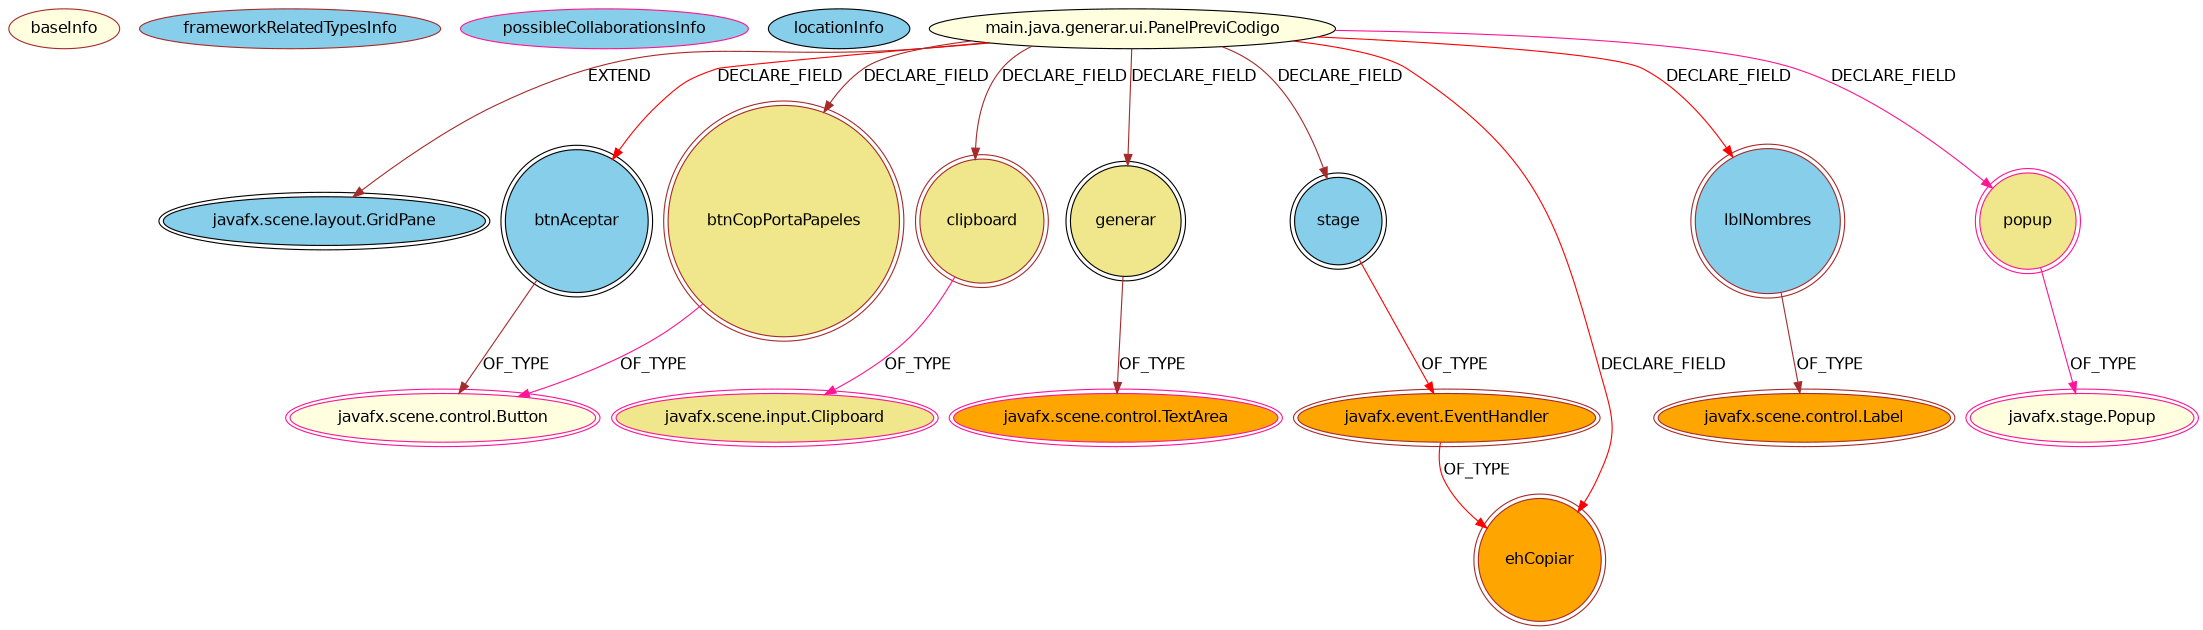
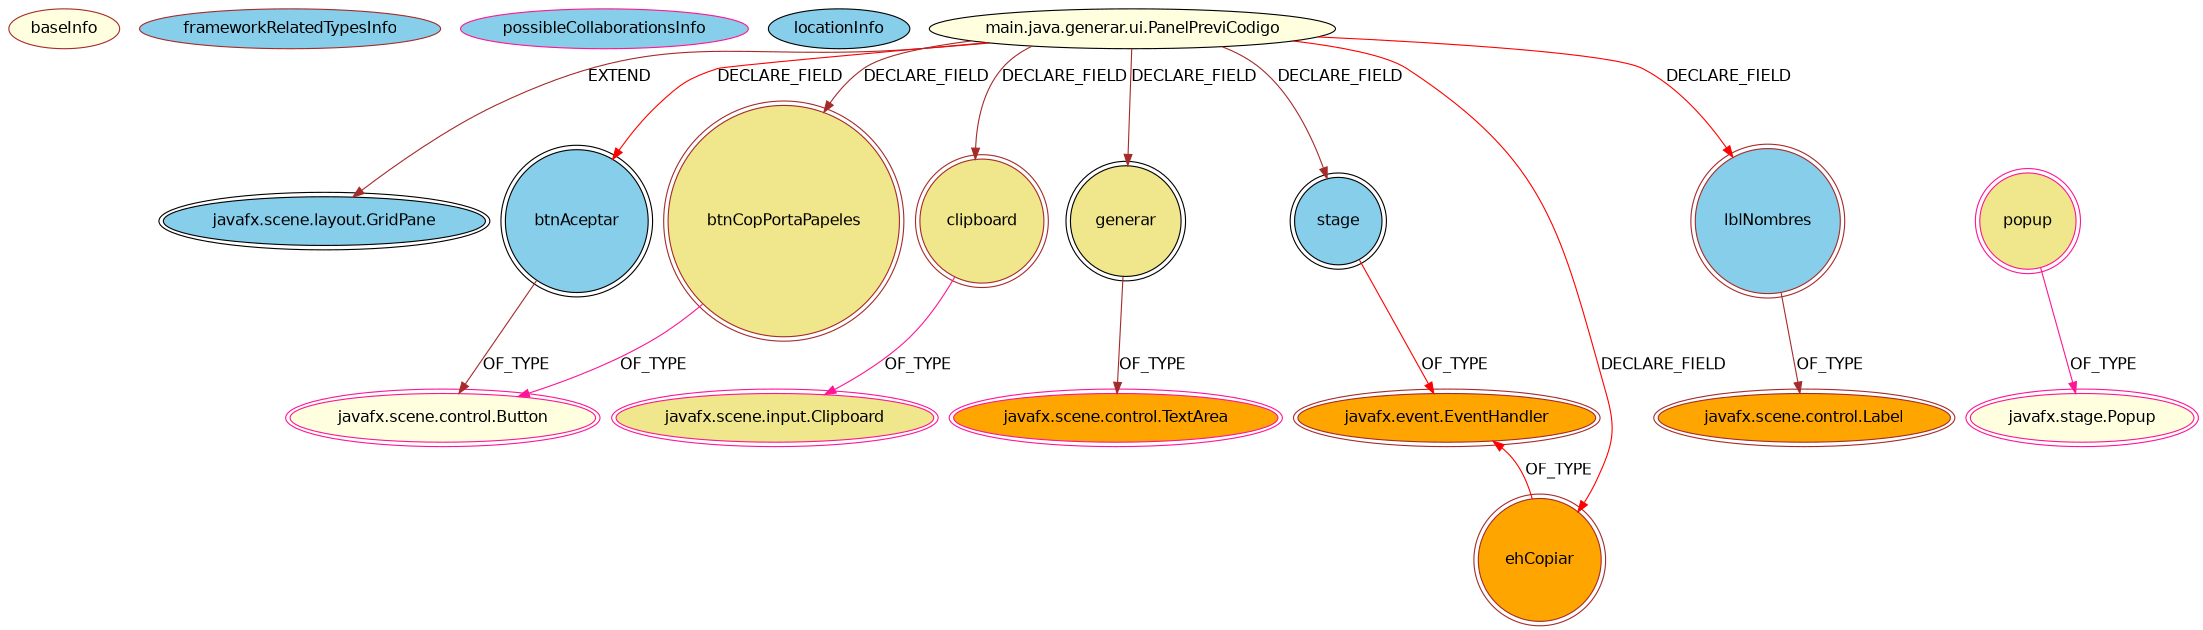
edge "main.java.generar.ui.PanelPreviCodigo" -> "popup": removed, label "DECLARE_FIELD"
edge "javafx.event.EventHandler" -> "ehCopiar": reversed
